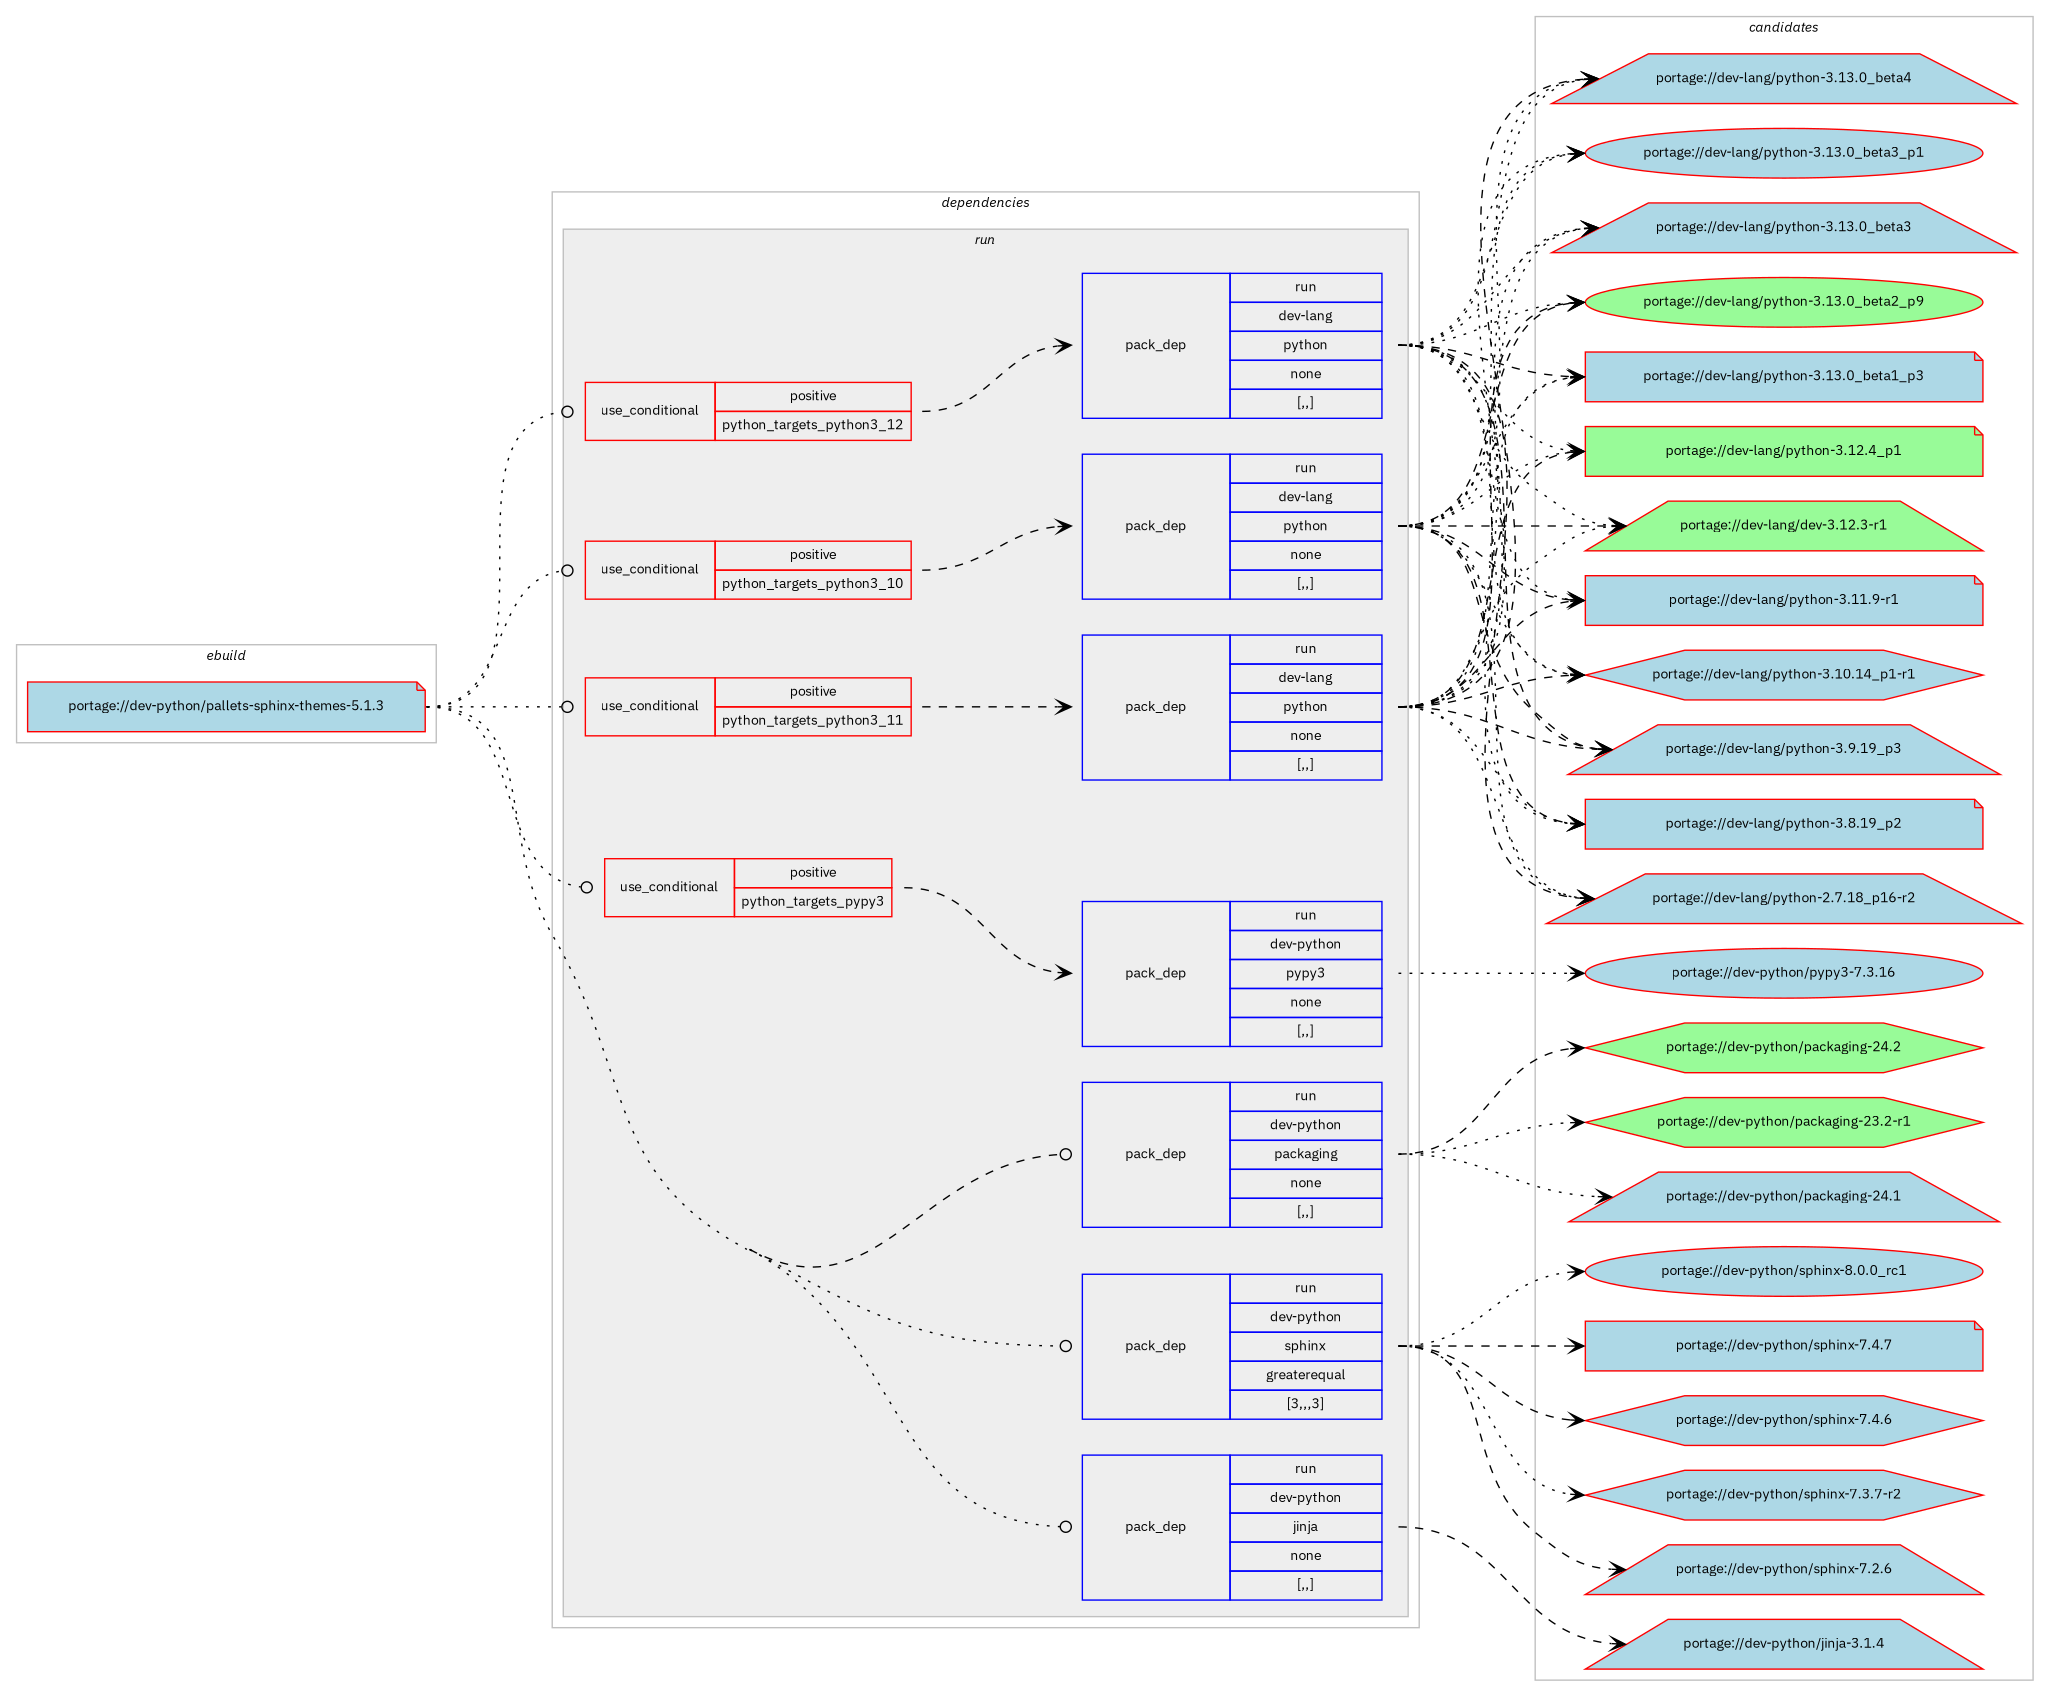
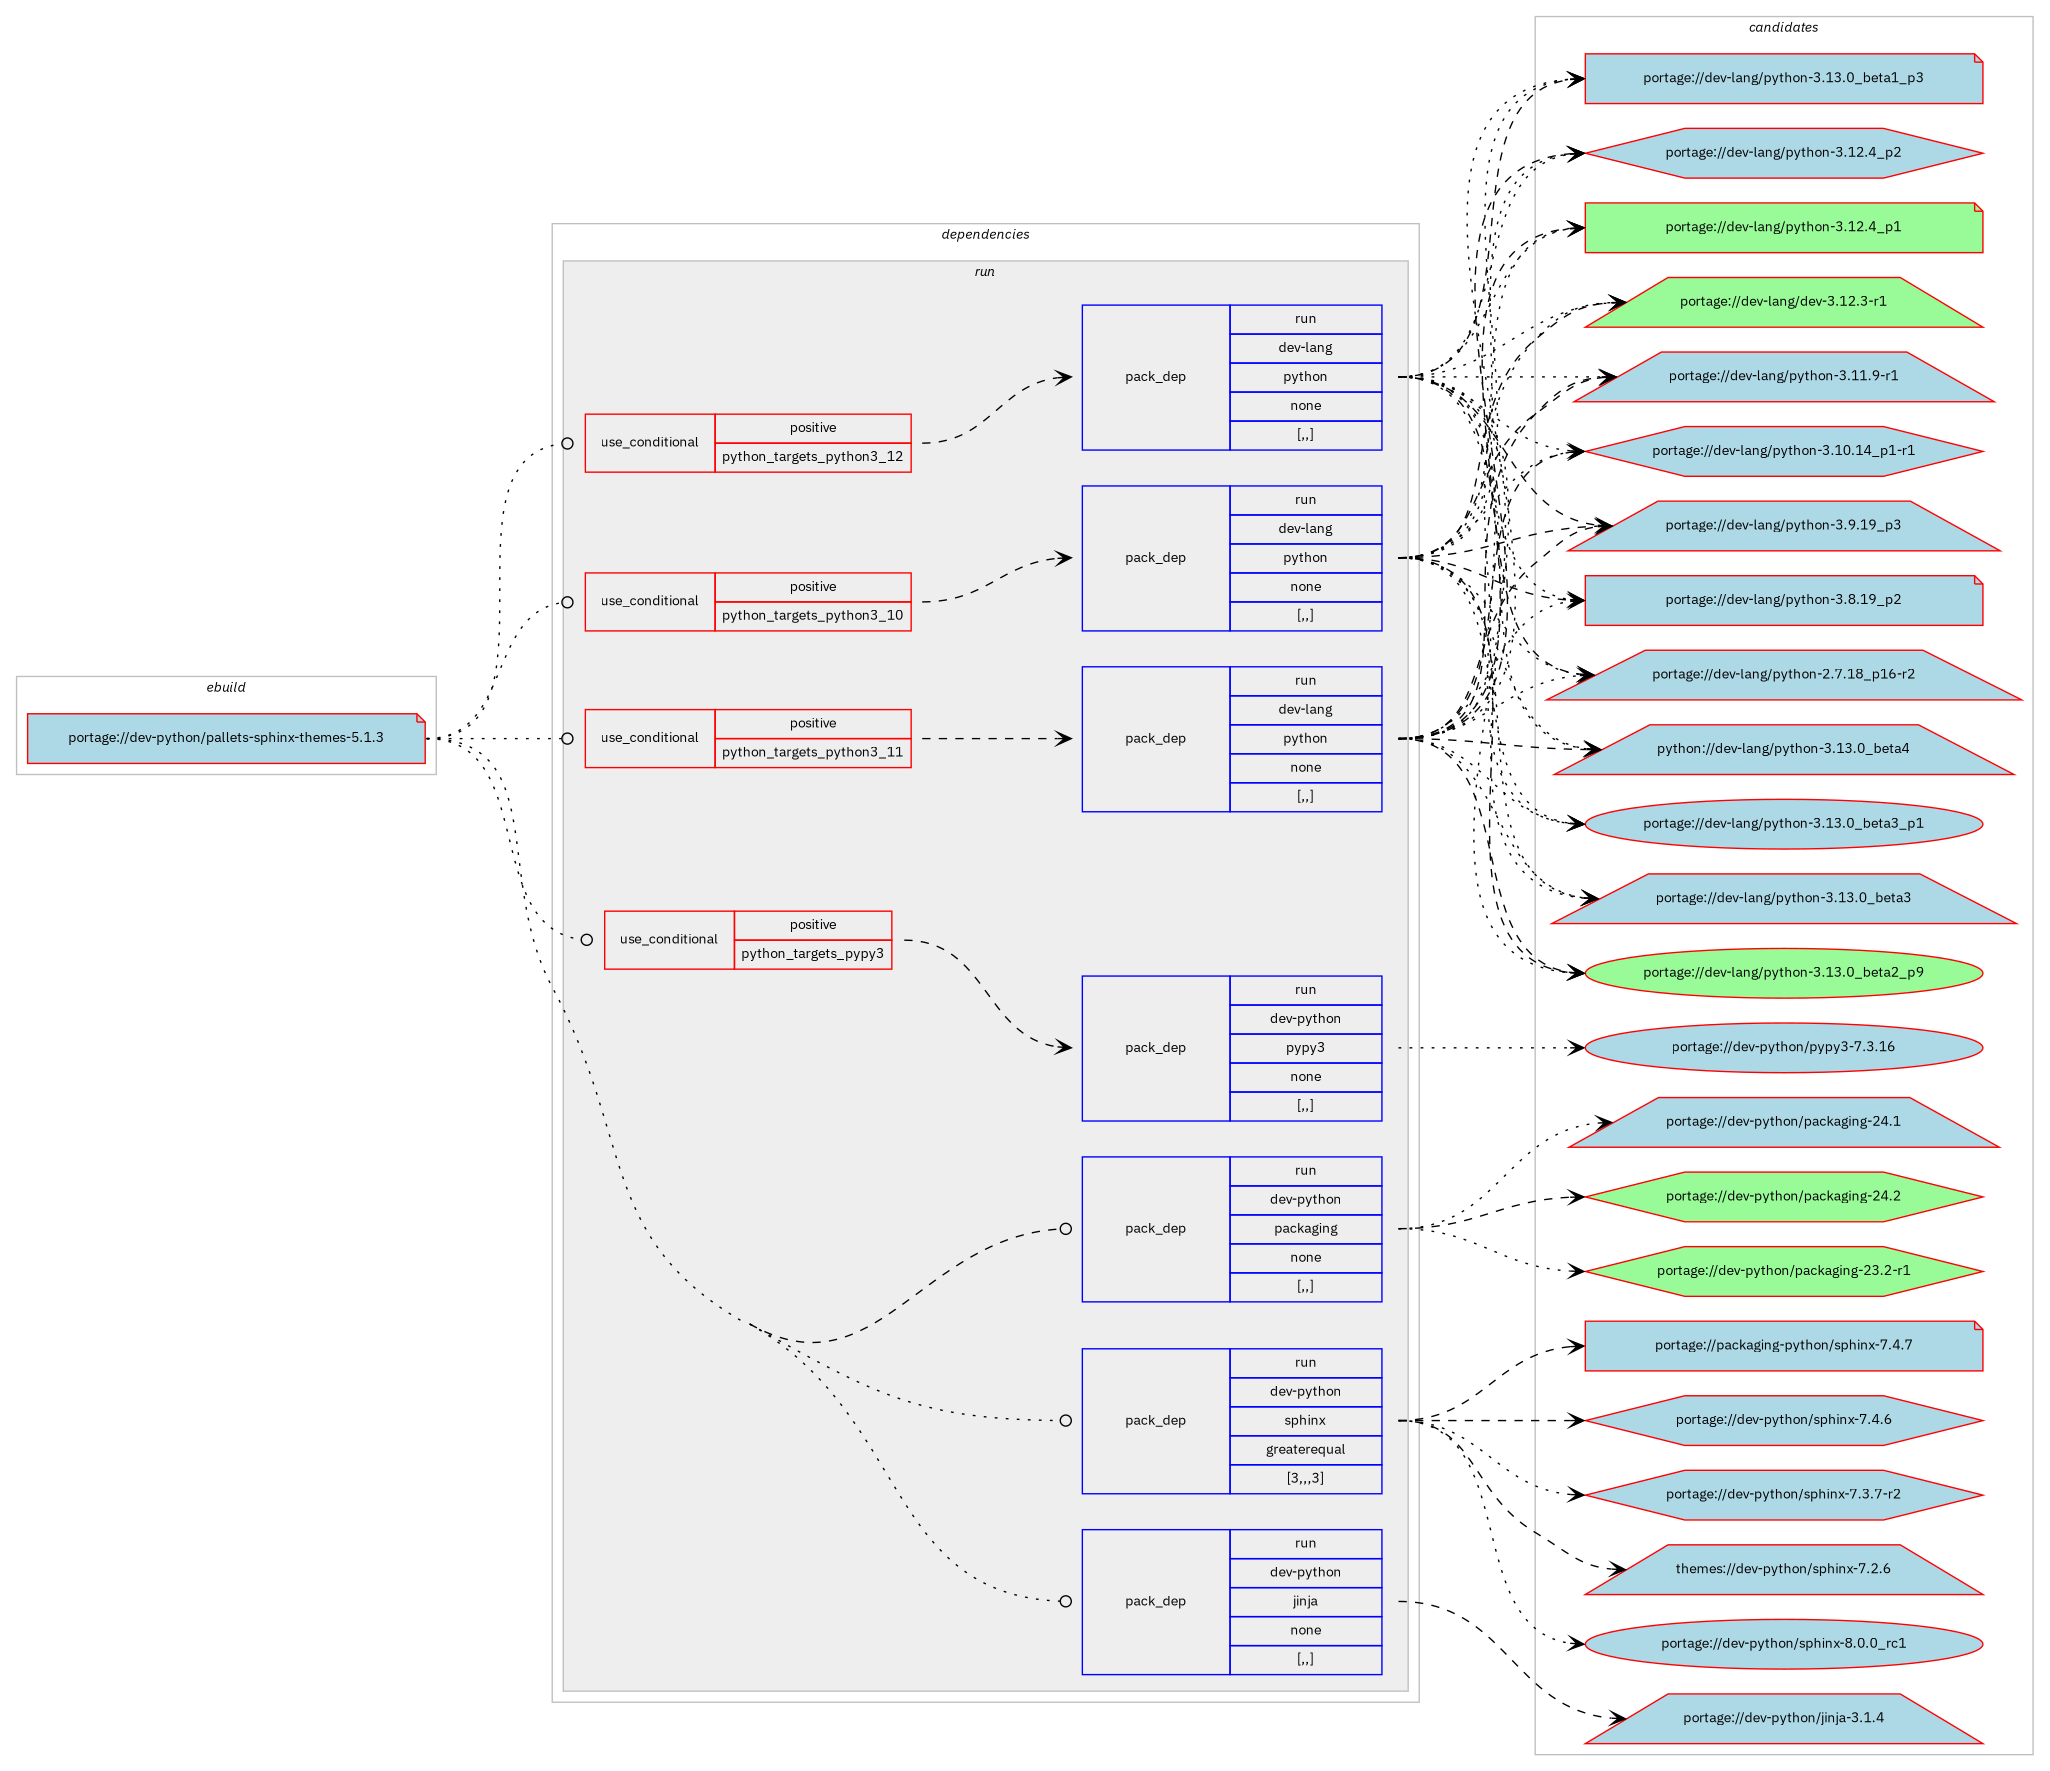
node "portage://dev-lang/python-3.13.0_beta4": label "portage://dev-lang/python-3.13.0_beta4" -> "python://dev-lang/python-3.13.0_beta4"
node "portage://dev-lang/python-3.12.4_p2": added
node "portage://dev-lang/python-3.11.9-r1": shape note -> trapezium
node "portage://dev-python/sphinx-7.4.7": label "portage://dev-python/sphinx-7.4.7" -> "portage://packaging-python/sphinx-7.4.7"
node "portage://dev-python/sphinx-7.2.6": label "portage://dev-python/sphinx-7.2.6" -> "themes://dev-python/sphinx-7.2.6"
